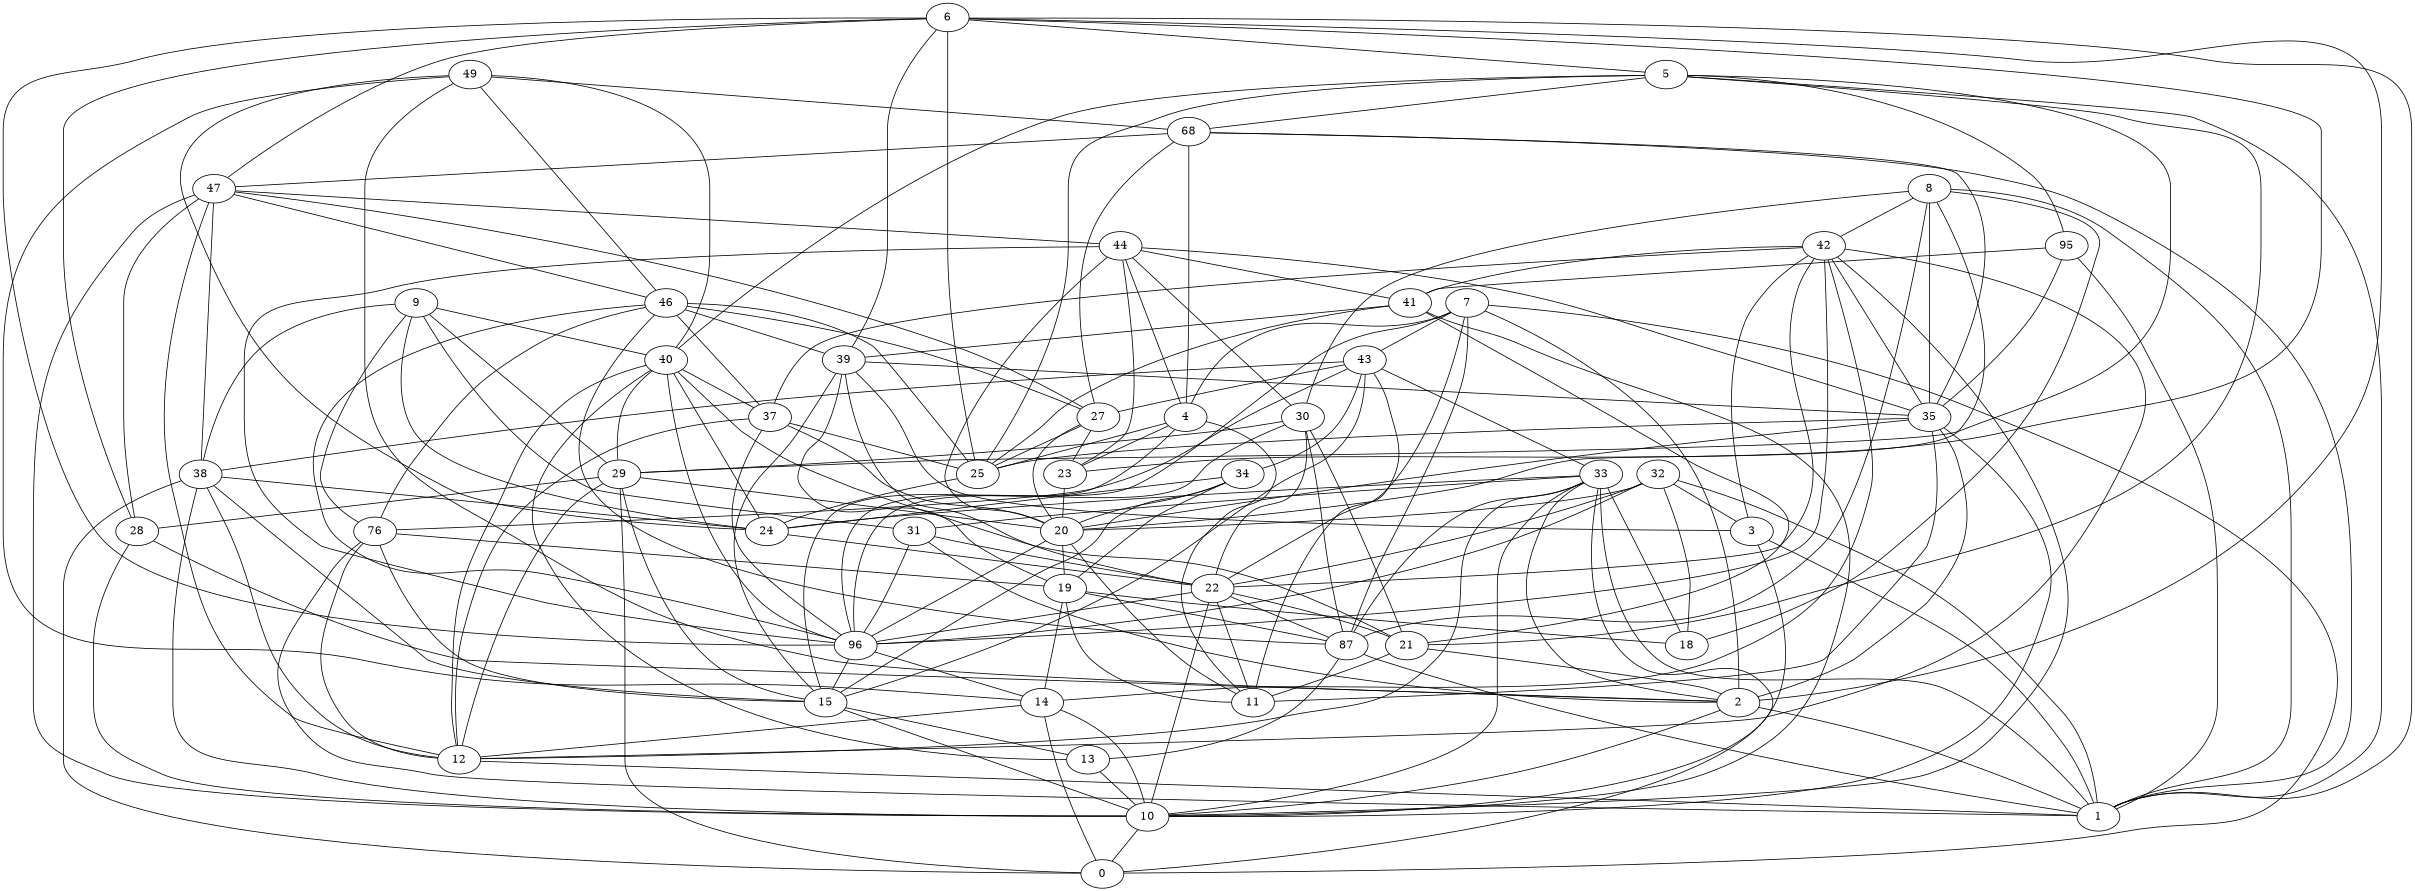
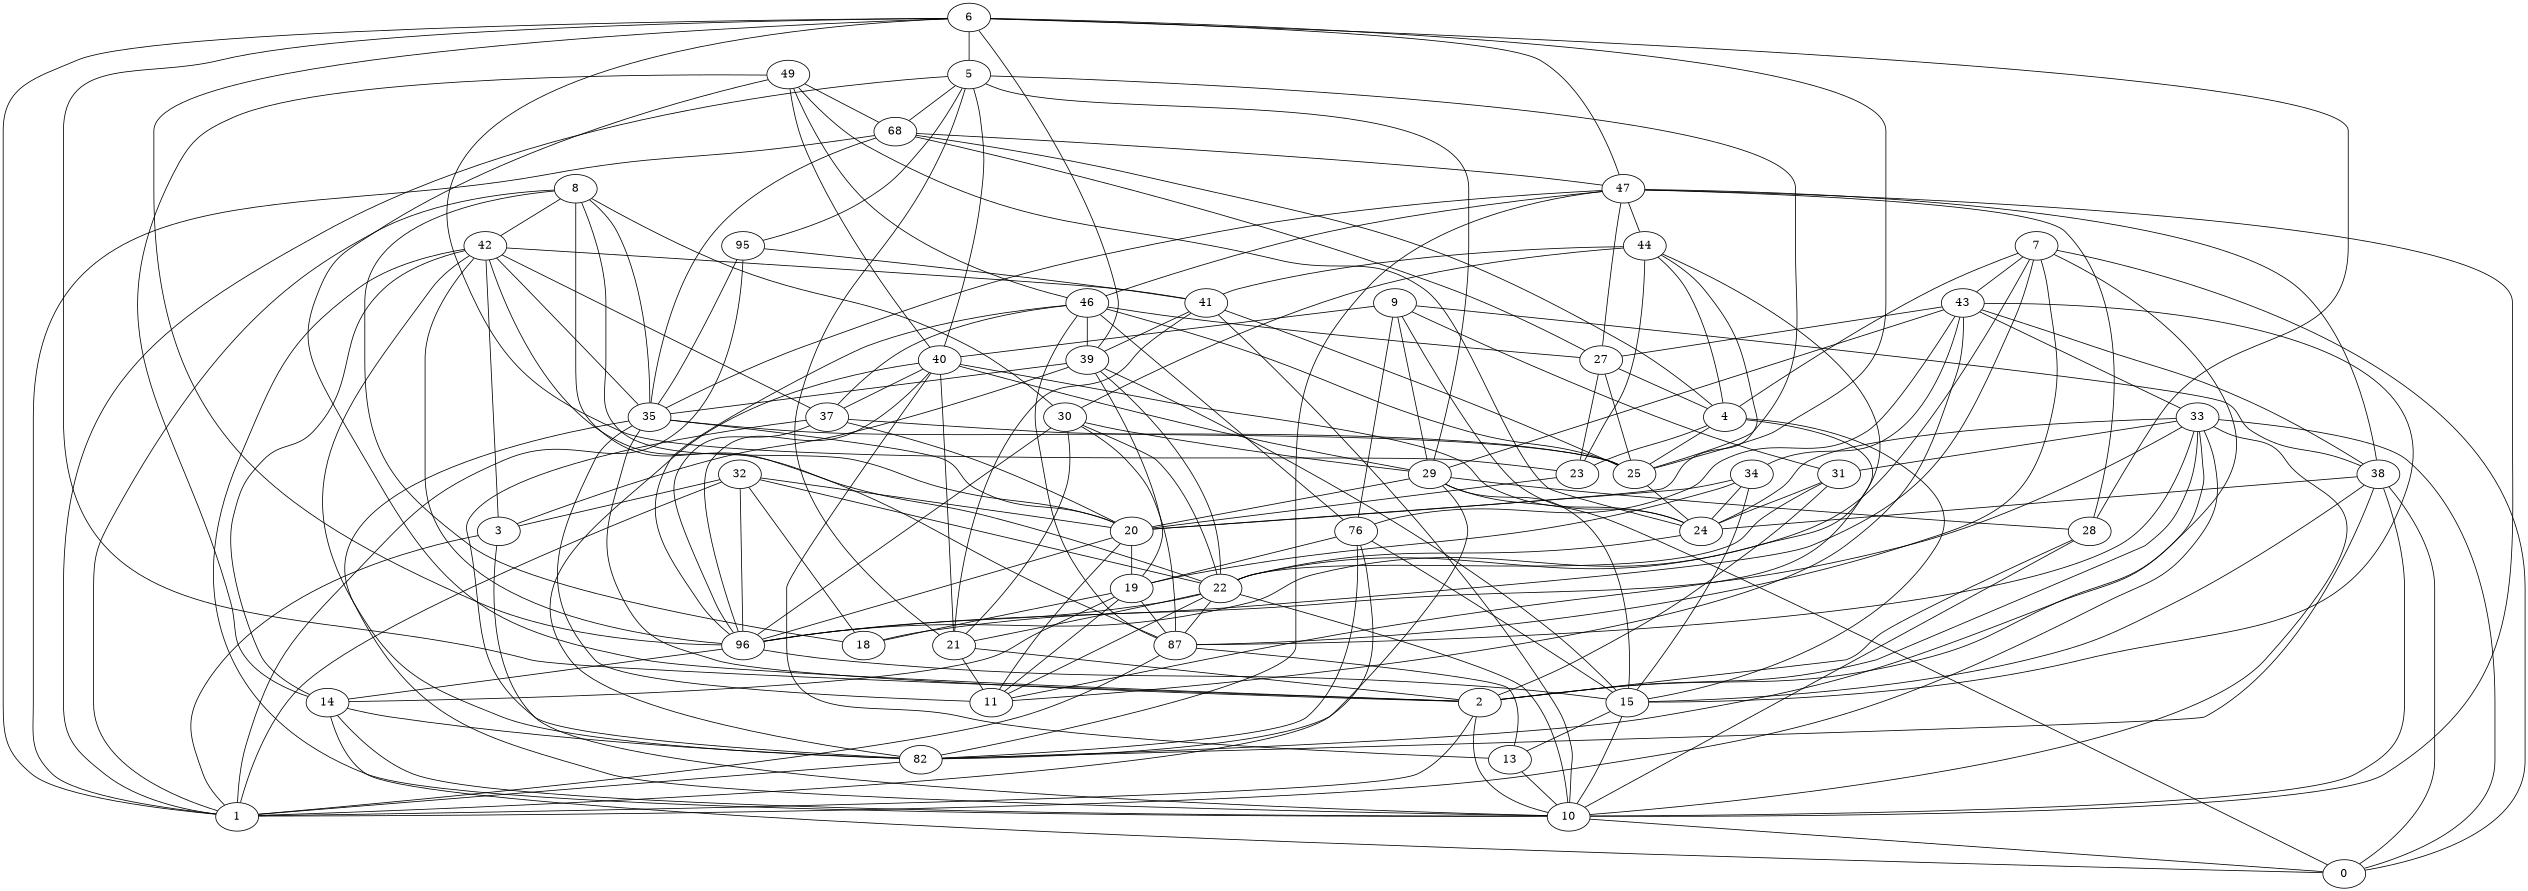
edge "44" -- "35": now "47" -- "35"
edge "43" -- "29": added
edge "27" -- "20": now "27" -- "4"
edge "31" -- "96": now "31" -- "24"
node "12": label "12" -> "82"
